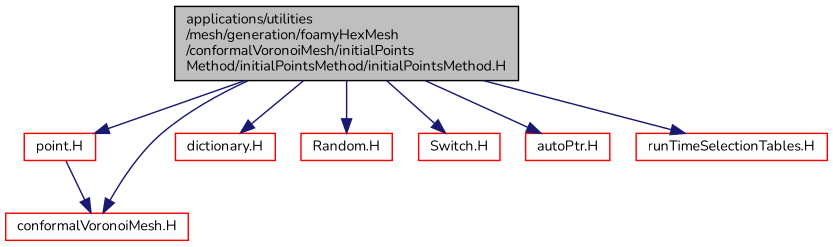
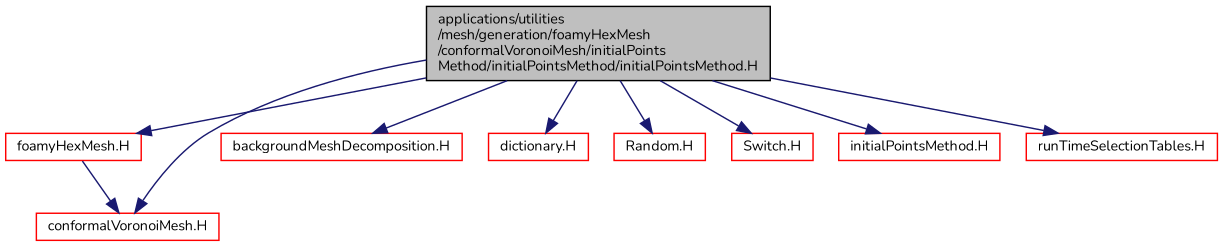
node "point.H": label "point.H" -> "foamyHexMesh.H"
node "backgroundMeshDecomposition.H": added
node "autoPtr.H": label "autoPtr.H" -> "initialPointsMethod.H"
